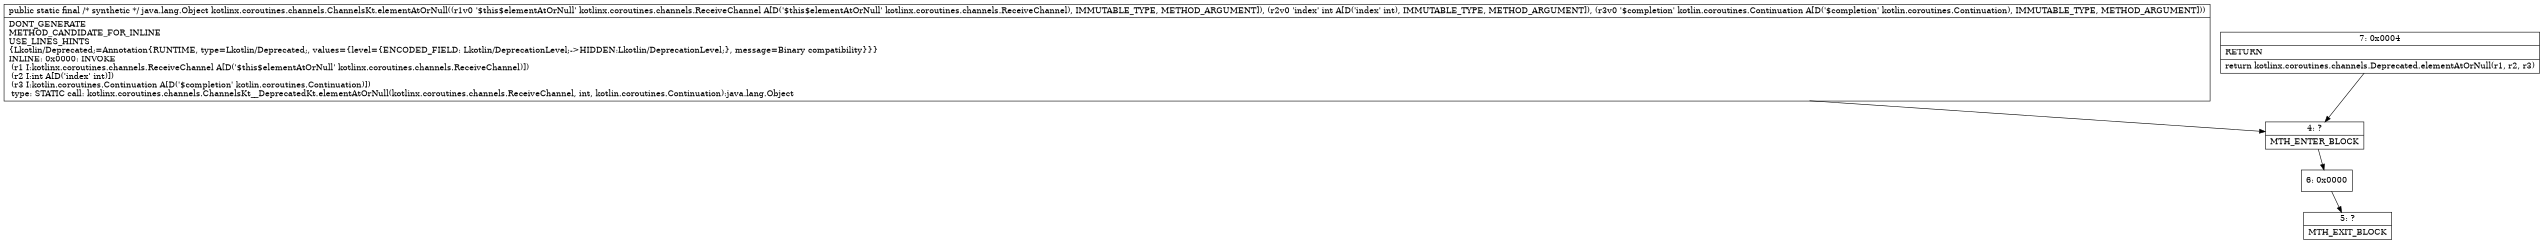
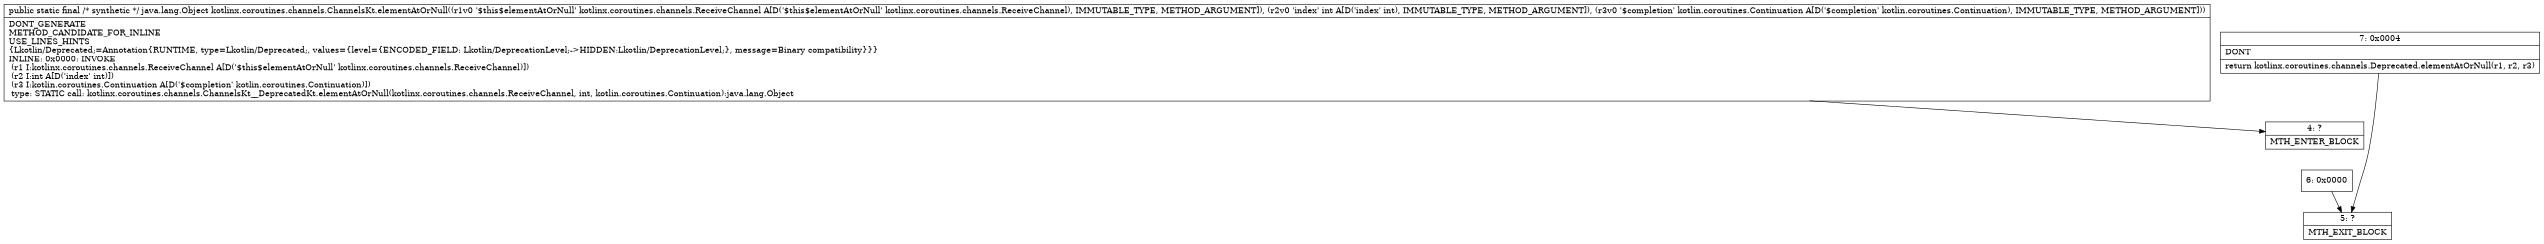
node "7: 0x0004": text "RETURN" -> "DONT"
edge "7: 0x0004" -> "4: ?": now "7: 0x0004" -> "5: ?"
edge "4: ?" -> "6: 0x0000": removed
